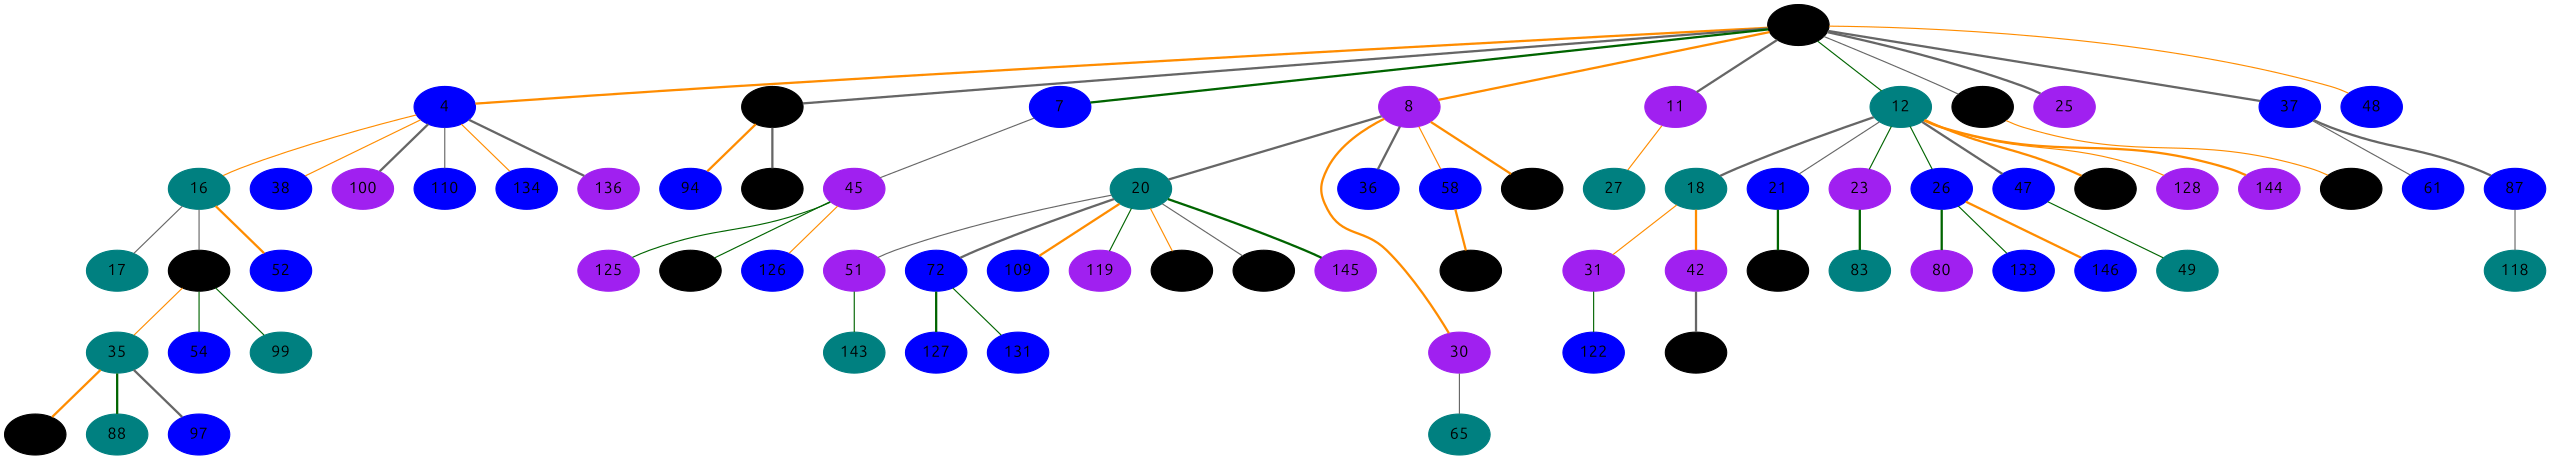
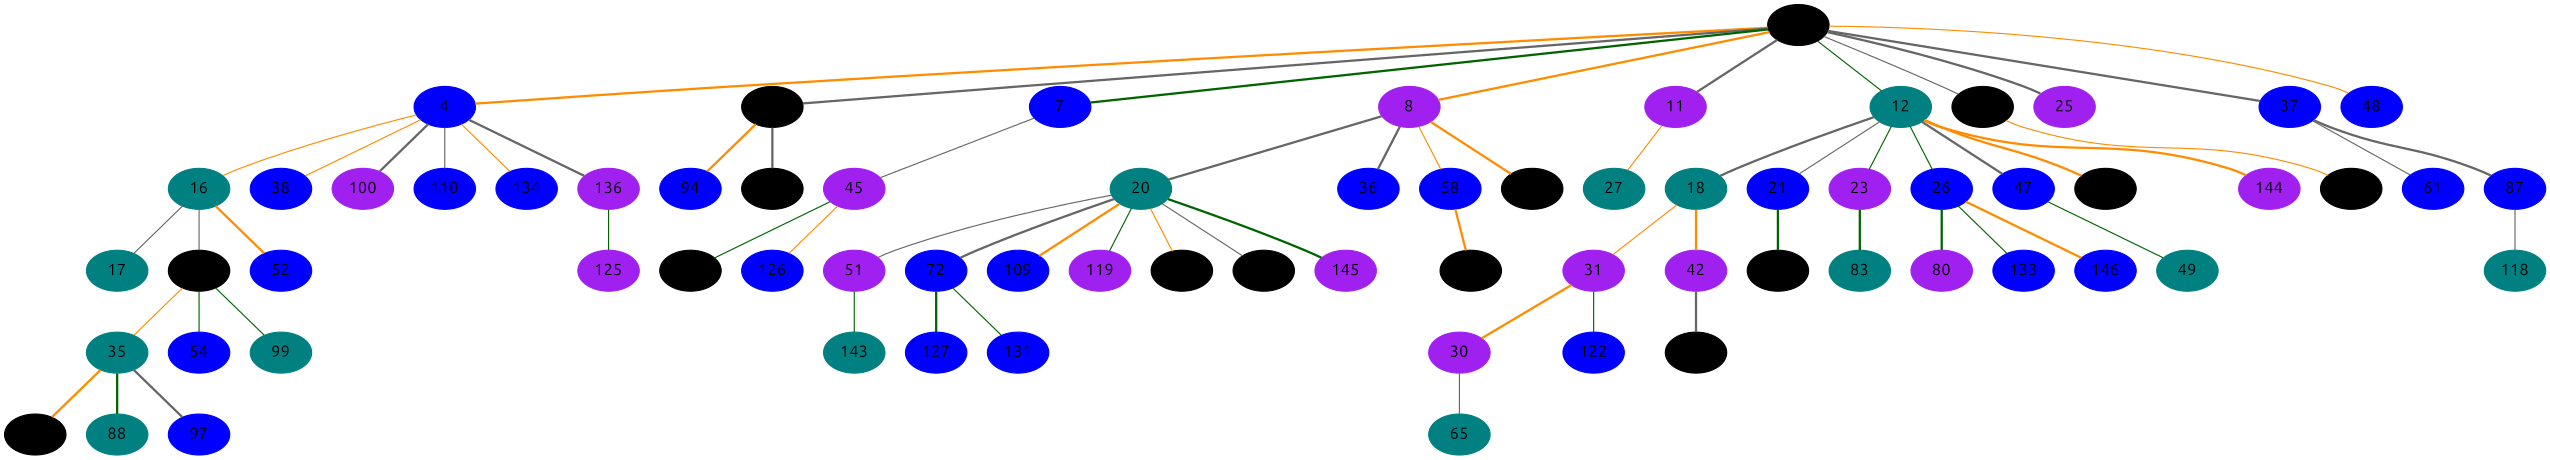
node "128": removed
edge "8" -- "30": now "31" -- "30"
edge "45" -- "125": now "136" -- "125"
